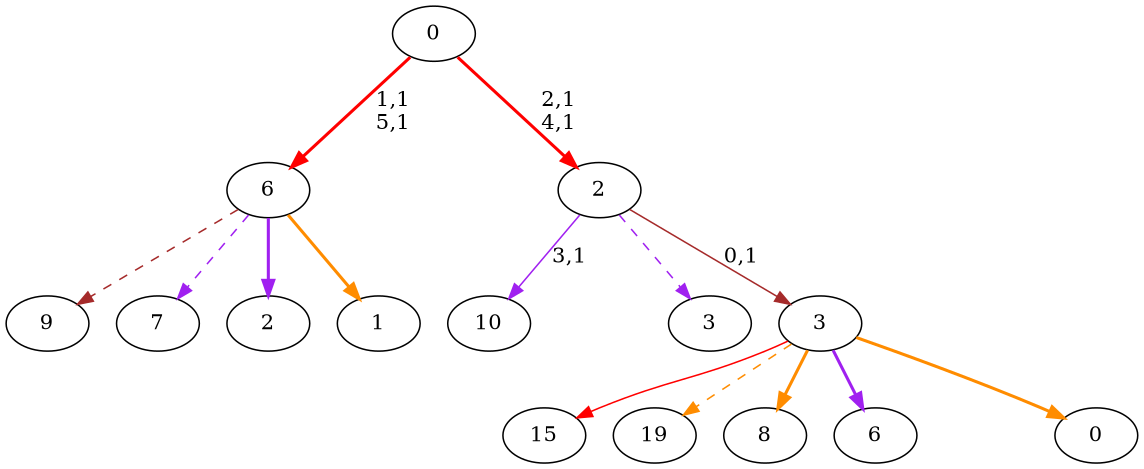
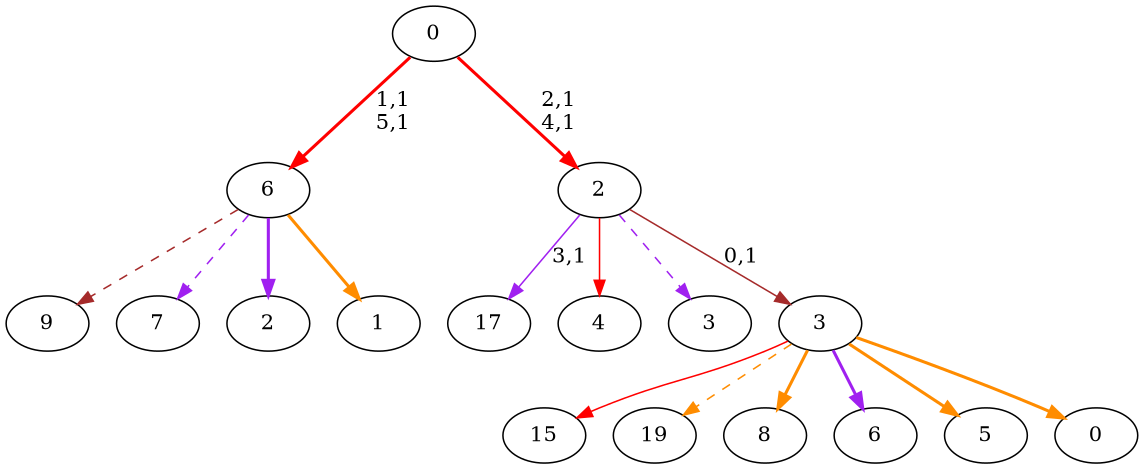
node "10": label "10" -> "17"
node "4": added
node "5": added
